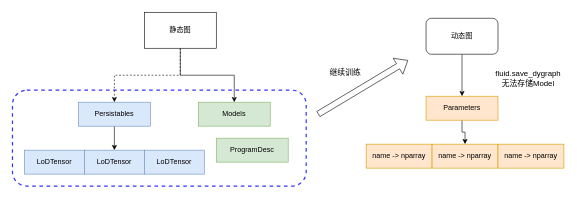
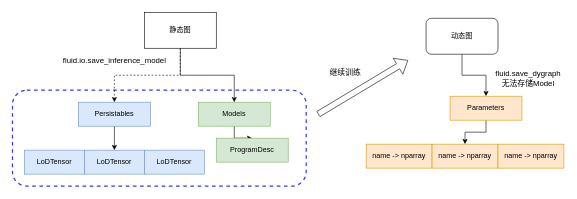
node "fluid.io.save_inference_model": added
node "Parameters": moved (462, 108) -> (486, 108)
edge "Models" -> "ProgramDesc": added
